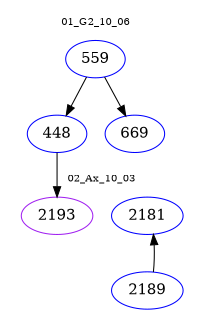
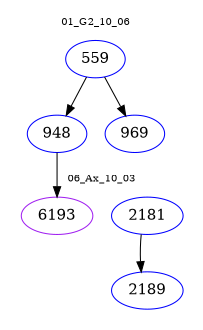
node "448": label "448" -> "948"
node "669": label "669" -> "969"
cluster "02_Ax_10_03": label "02_Ax_10_03" -> "06_Ax_10_03"
node "2193": label "2193" -> "6193"
edge "2189" -> "2181": reversed
